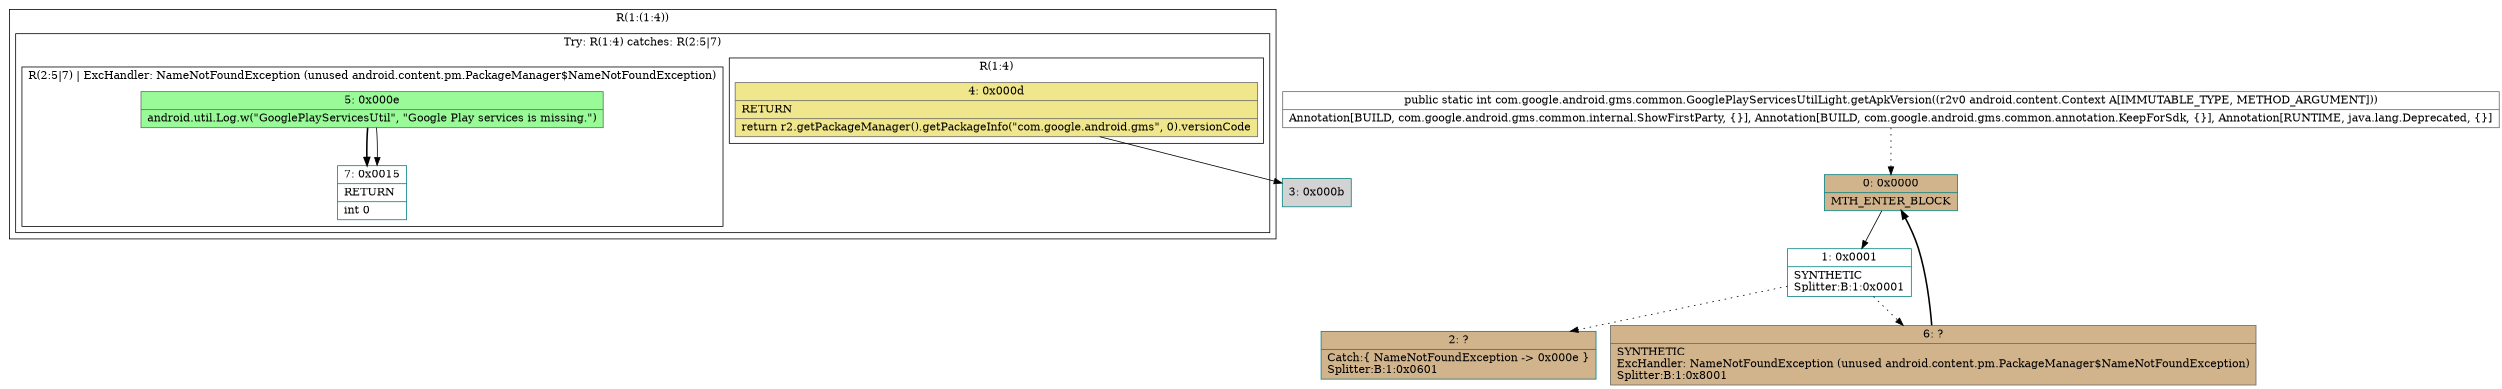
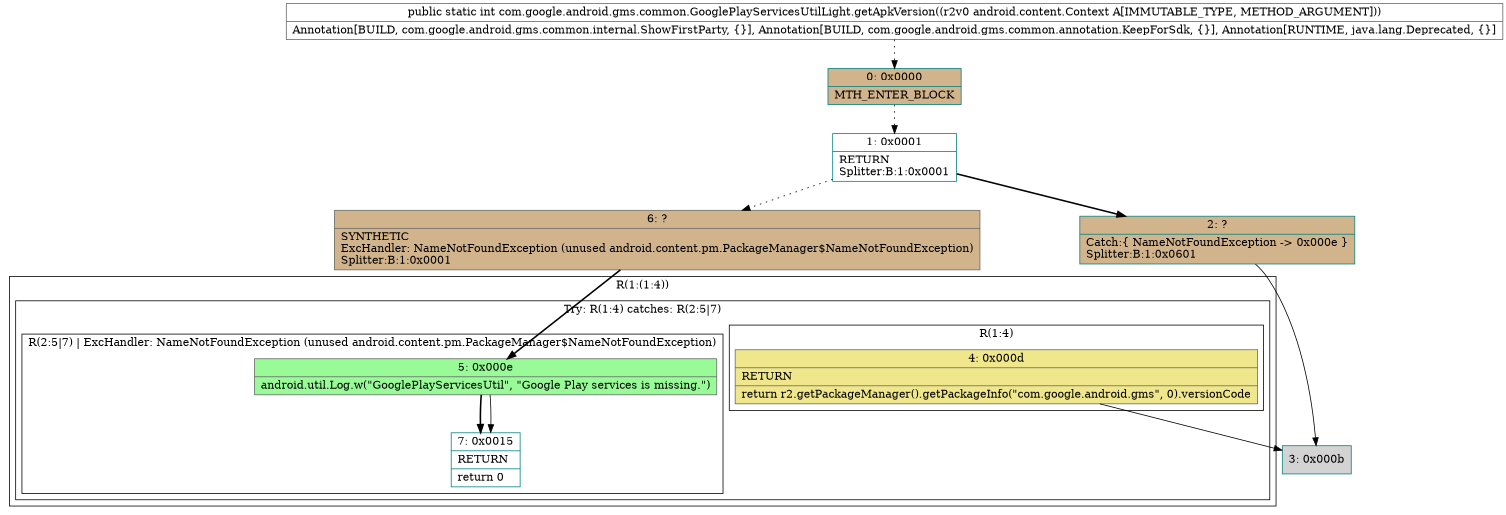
node "7: 0x0015": text "int 0" -> "return 0"
edge "0: 0x0000" -> "1: 0x0001": style solid -> dotted
edge "6: ?" -> "0: 0x0000": now "6: ?" -> "5: 0x000e"
node "1: 0x0001": text "SYNTHETIC" -> "RETURN"
edge "1: 0x0001" -> "2: ?": style dotted -> bold
edge "2: ?" -> "3: 0x000b": added
node "6: ?": text "Splitter:B:1:0x8001" -> "Splitter:B:1:0x0001"
